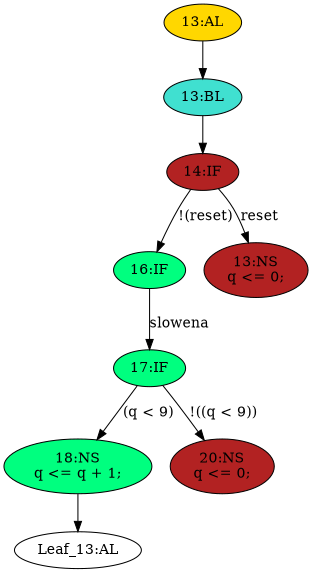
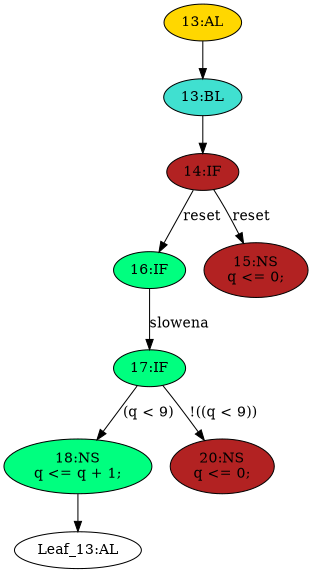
edge "14:IF" -> "16:IF": label "!(reset)" -> "reset"
node "13:NS q <= 0;": label "13:NS q <= 0;" -> "15:NS q <= 0;"
